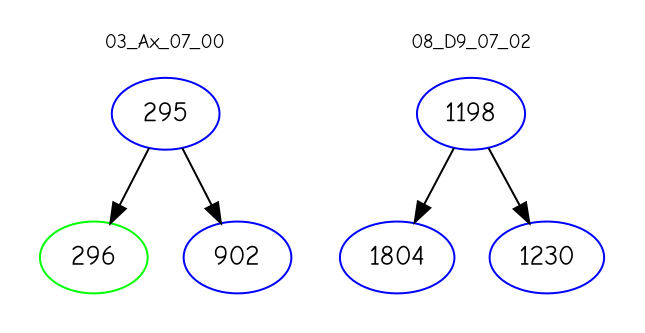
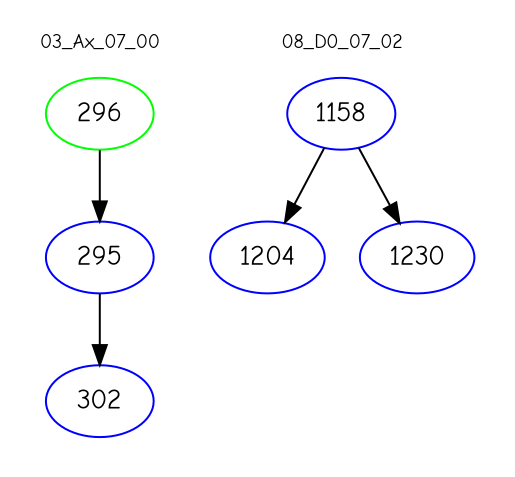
cluster "08_D9_07_02": label "08_D9_07_02" -> "08_D0_07_02"
node "1198": label "1198" -> "1158"
edge "295" -> "296": reversed
node "902": label "902" -> "302"
node "1804": label "1804" -> "1204"
